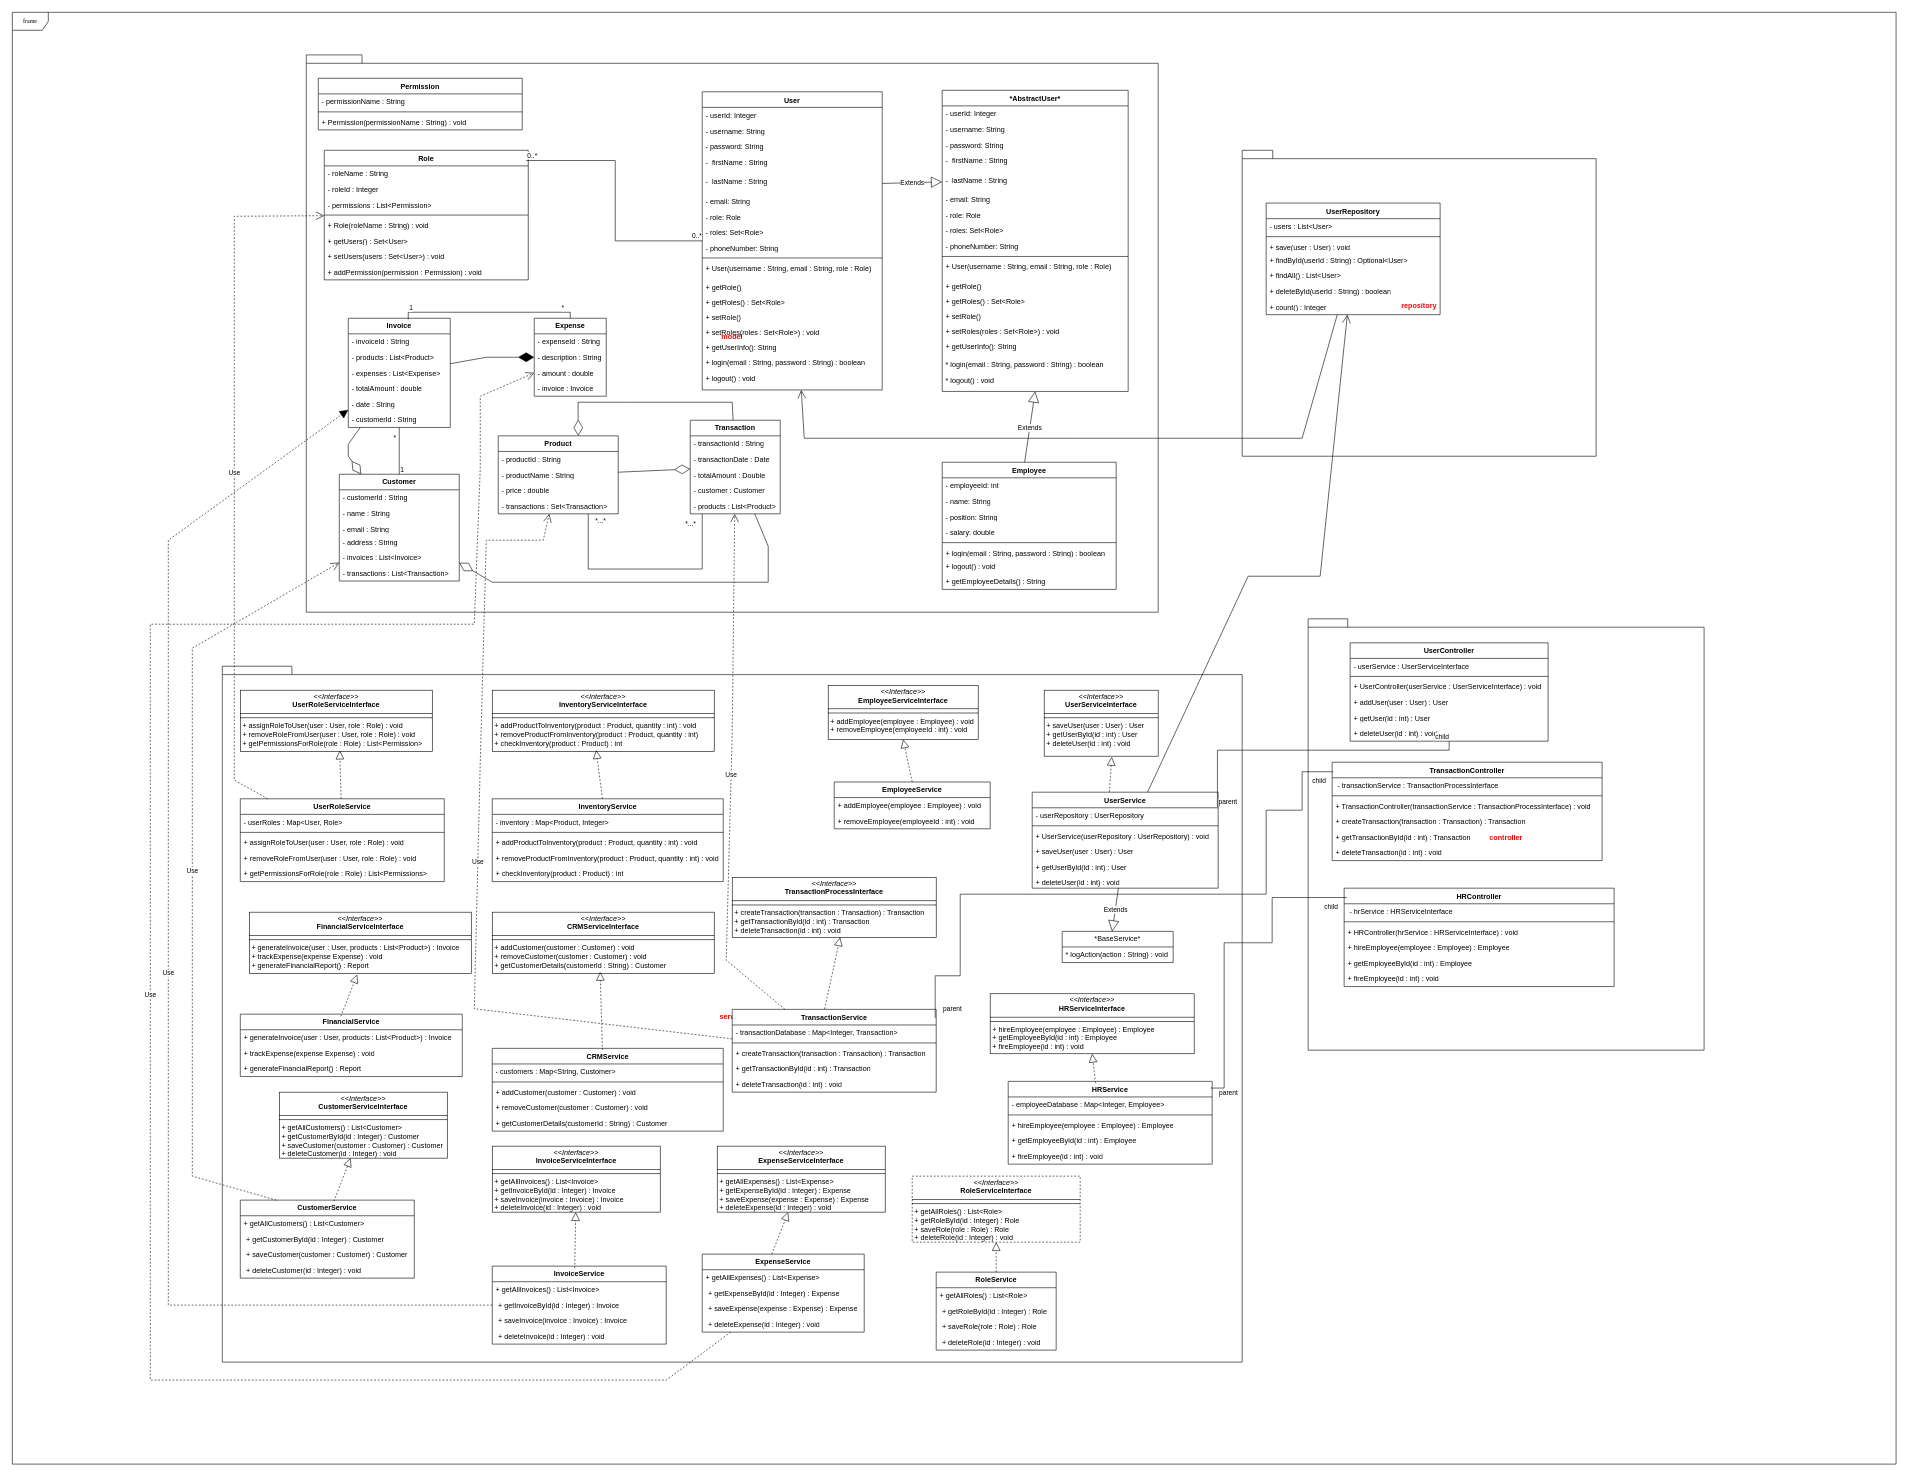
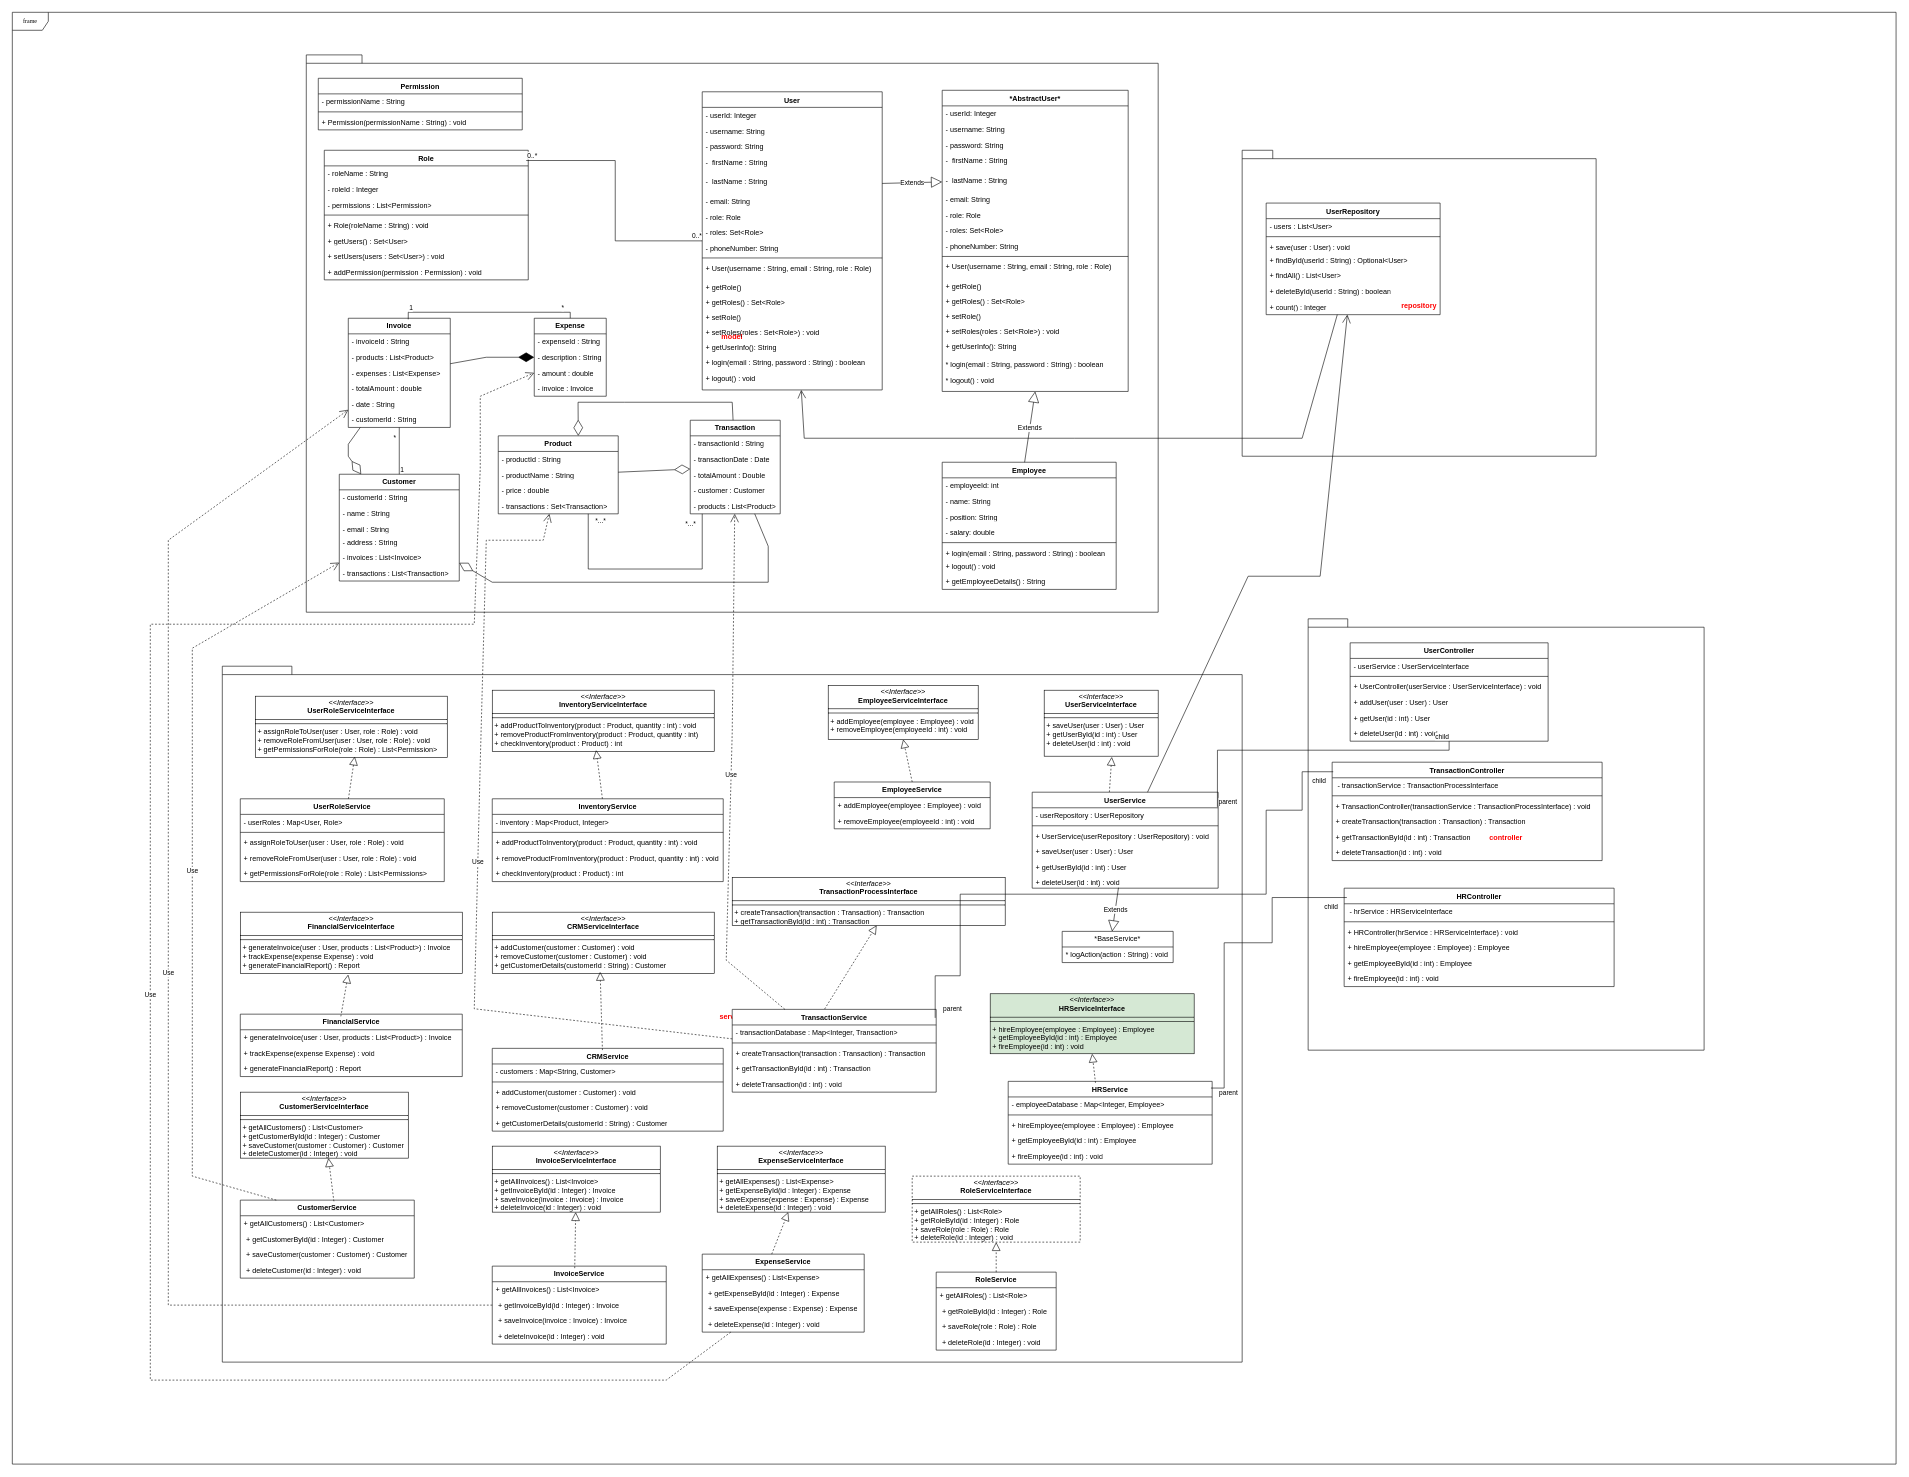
edge "InvoiceService" -> "Invoice": arrowhead block -> open
edge "UserRoleService" -> "Role": removed, label "Use"
node "<<Interface>> UserRoleServiceInterface + assignRoleToUser(user : User, role : Role) : void + removeRoleFromUser(user : User, role : Role) : void + getPermissionsForRole(role : Role) : List<Permission>": moved (336, 721) -> (351, 727)
node "<<Interface>> TransactionProcessInterface + createTransaction(transaction : Transaction) : Transaction + getTransactionById(id : int) : Transaction + deleteTransaction(id : int) : void": size 204x60 -> 273x48
node "<<Interface>> FinancialServiceInterface + generateInvoice(user : User, products : List<Product>) : Invoice + trackExpense(expense Expense) : void + generateFinancialReport() : Report": moved (360, 943) -> (351, 943)
node "<<Interface>> HRServiceInterface + hireEmployee(employee : Employee) : Employee + getEmployeeById(id : int) : Employee + fireEmployee(id : int) : void": fillcolor #ffffff -> #d5e8d4
node "<<Interface>> CustomerServiceInterface + getAllCustomers() : List<Customer> + getCustomerById(id : Integer) : Customer + saveCustomer(customer : Customer) : Customer + deleteCustomer(id : Integer) : void": moved (363, 1125) -> (324, 1125)
